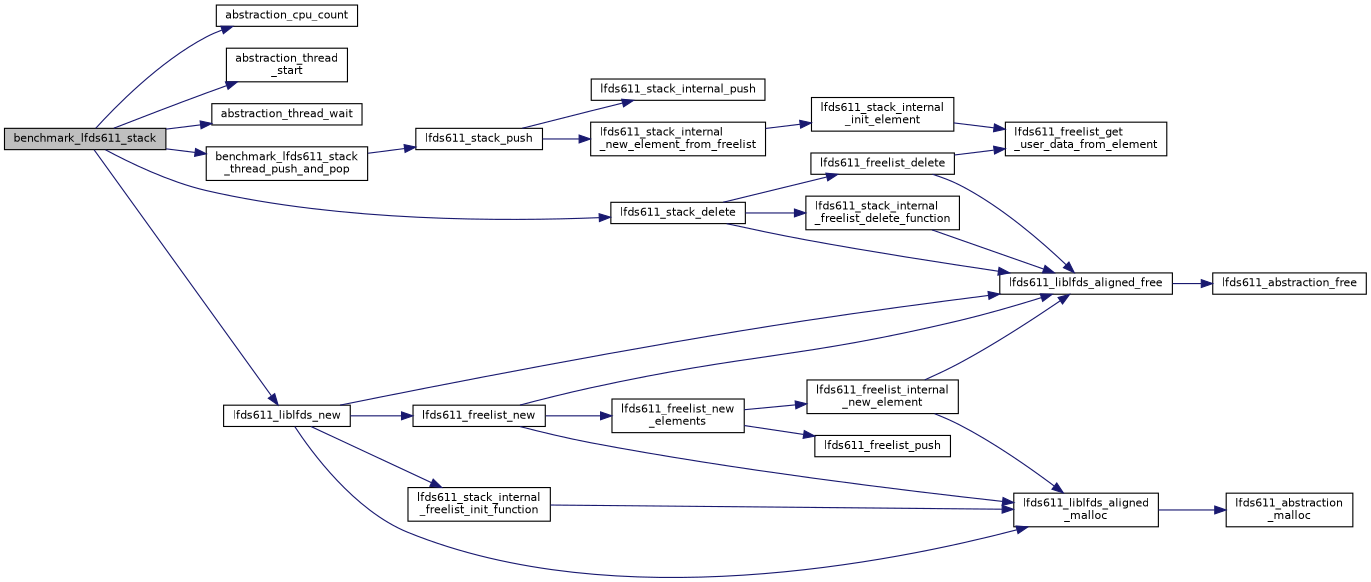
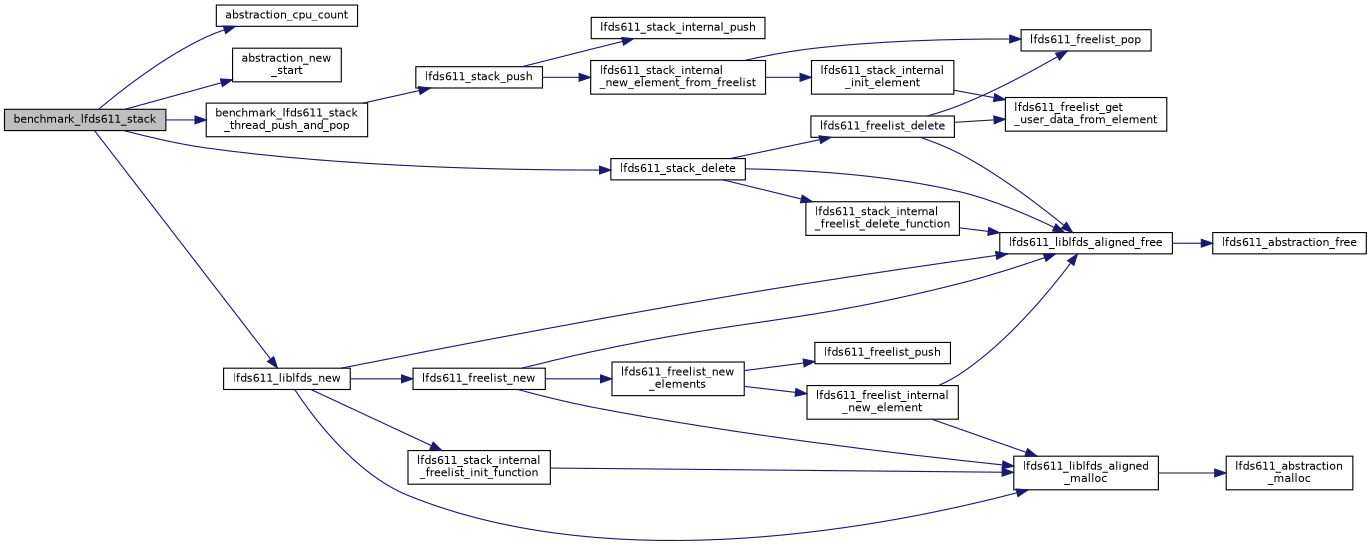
node "lfds611_freelist_pop": added
node "abstraction_thread _start": label "abstraction_thread _start" -> "abstraction_new _start"
node "abstraction_thread_wait": removed
